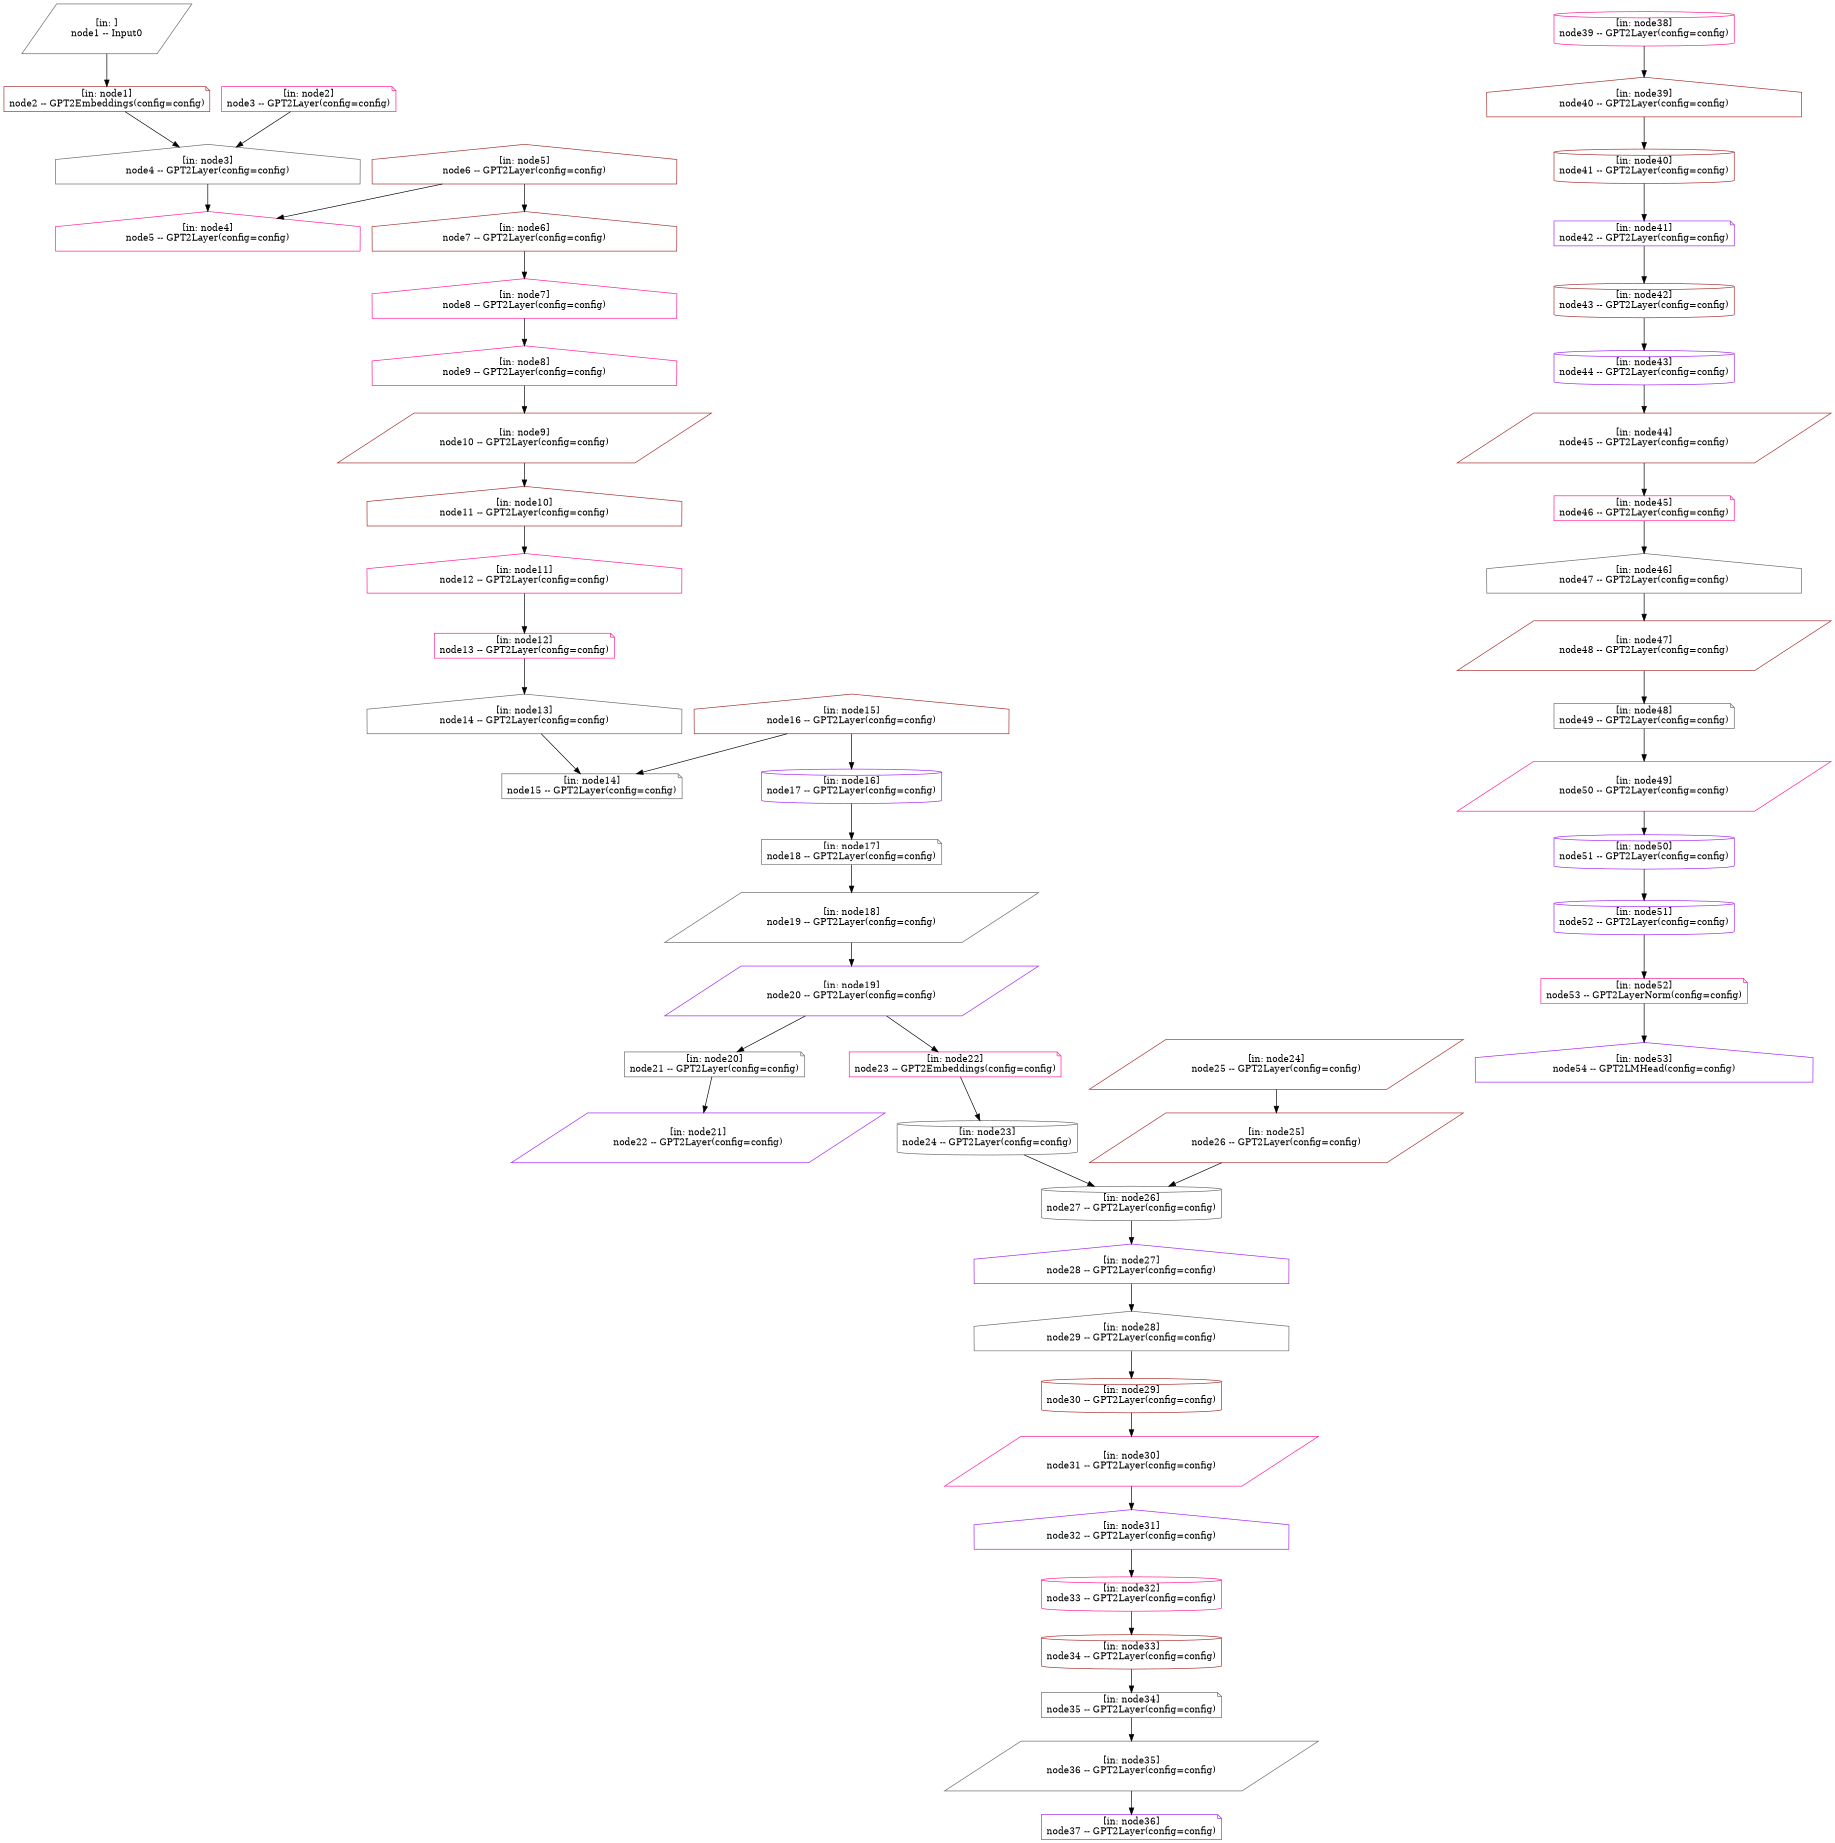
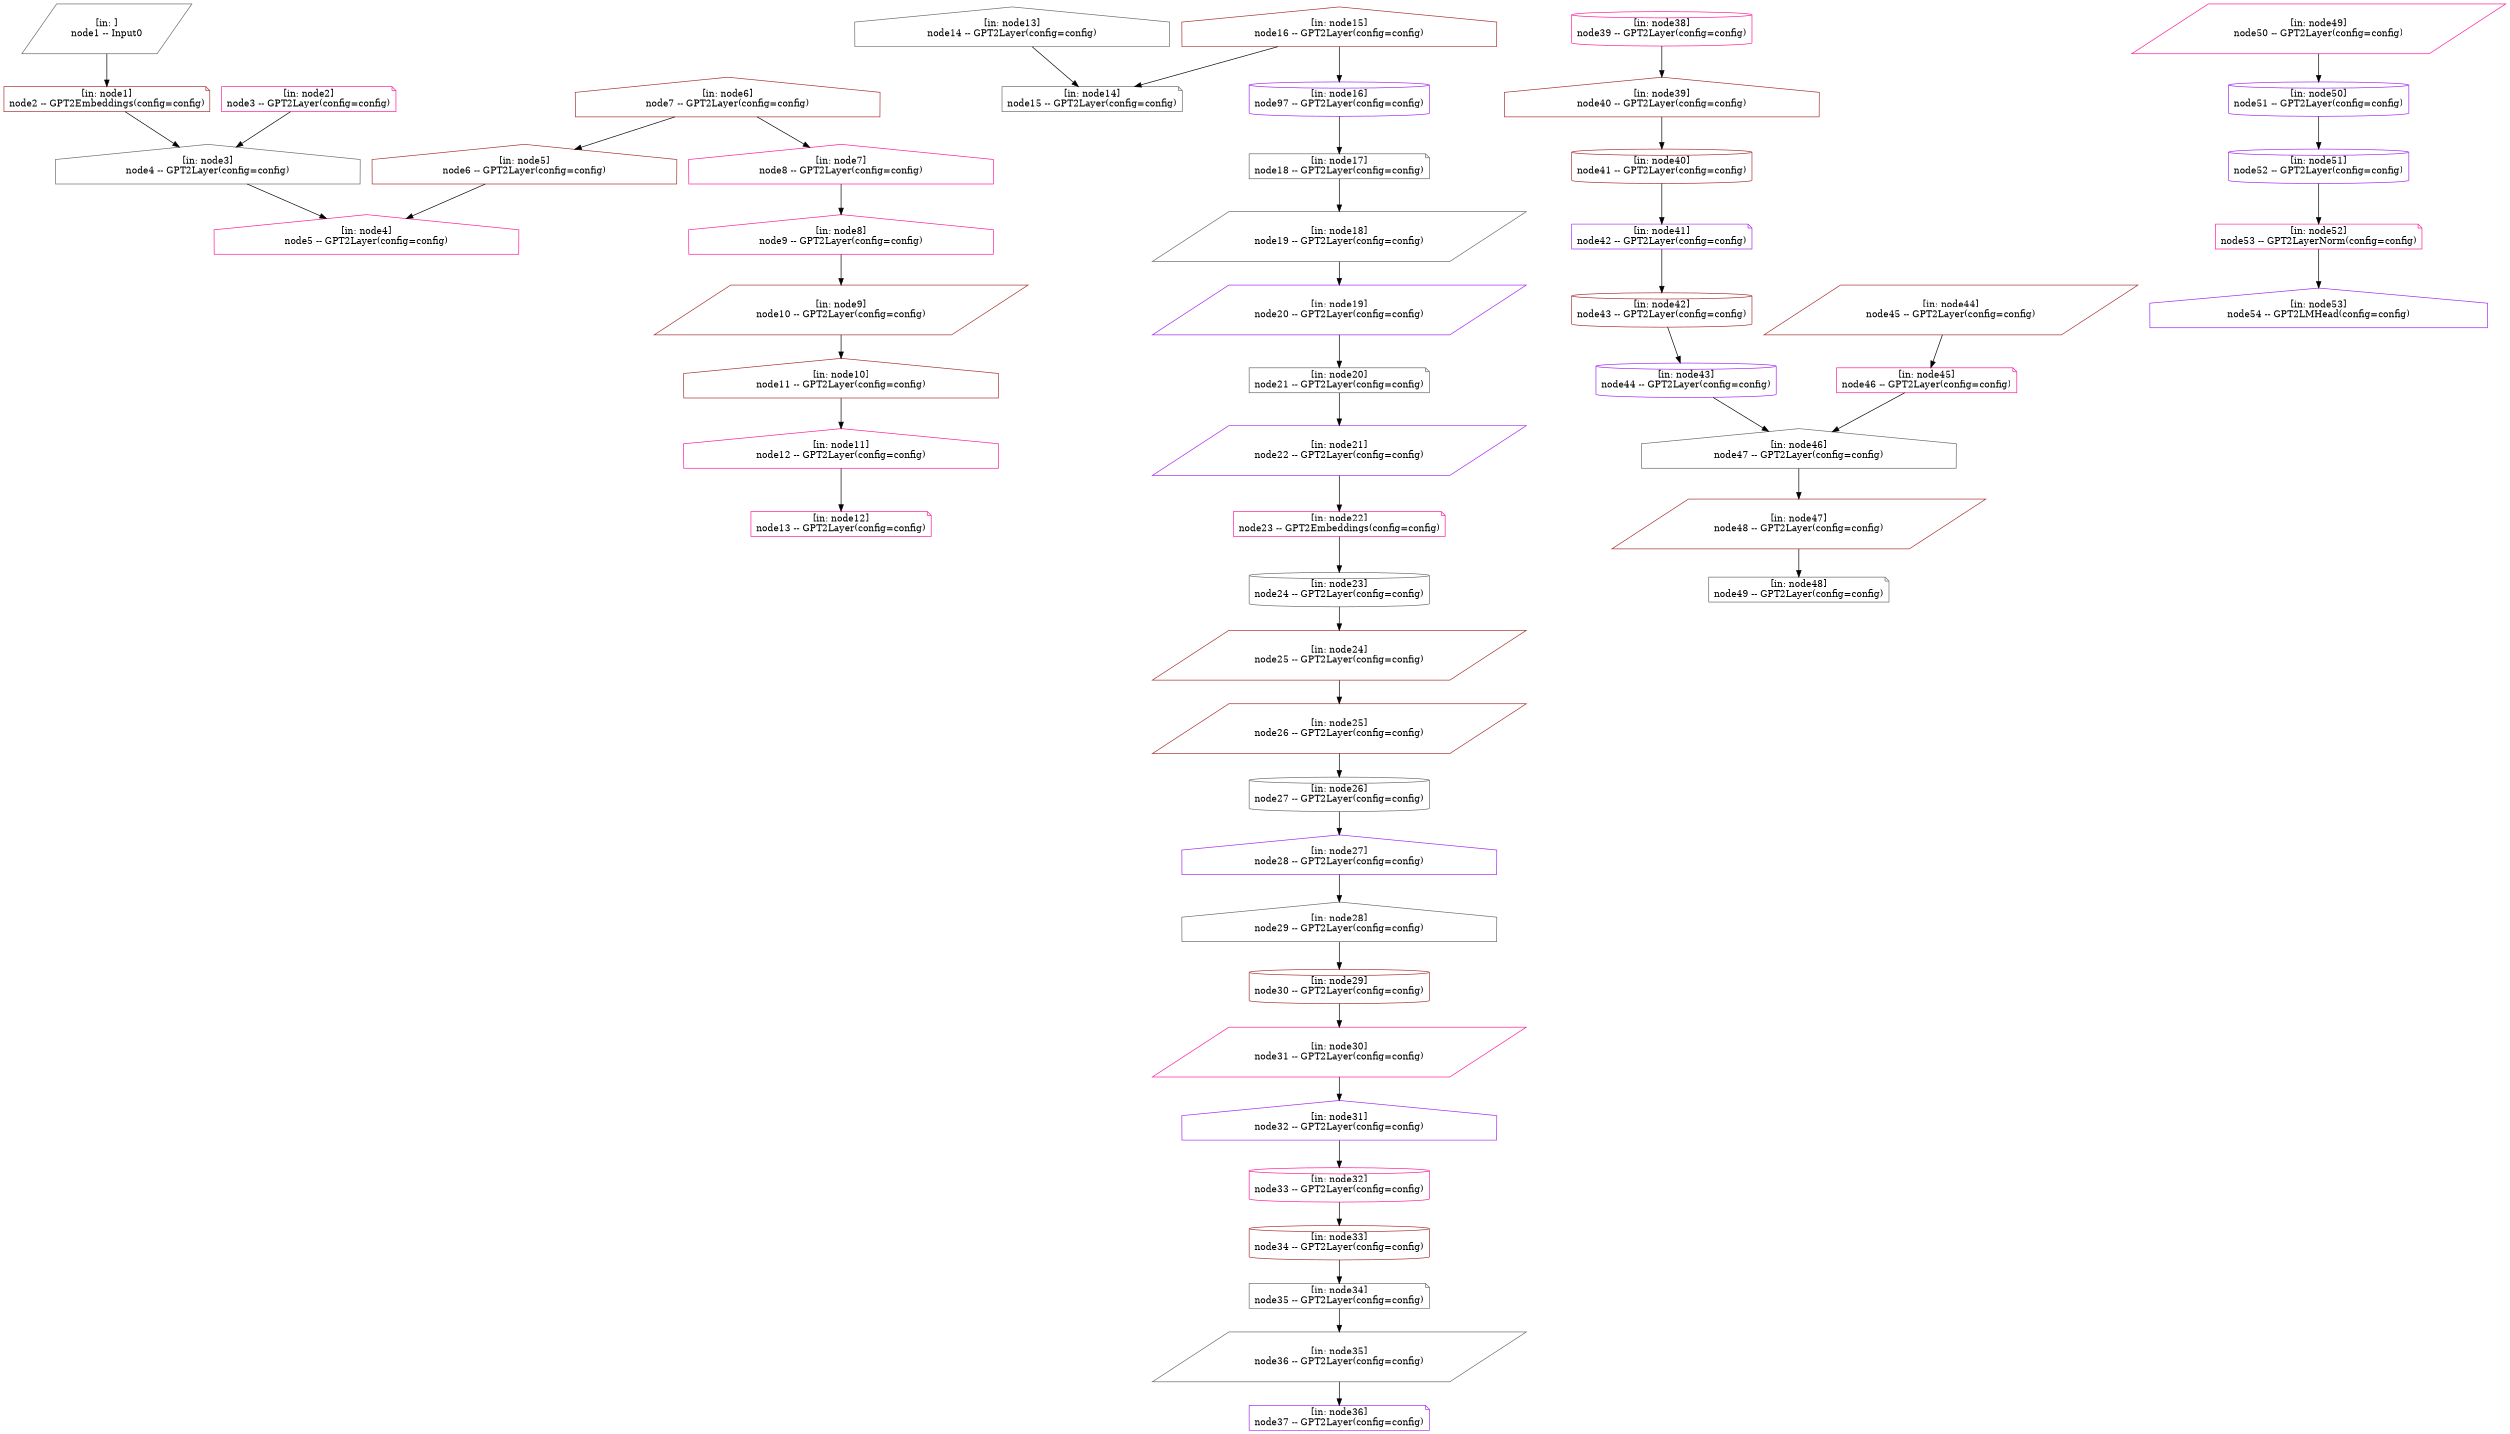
edge "[in: node5] node6 -- GPT2Layer(config=config)" -> "[in: node6] node7 -- GPT2Layer(config=config)": reversed
edge "[in: node43] node44 -- GPT2Layer(config=config)" -> "[in: node44] node45 -- GPT2Layer(config=config)": now "[in: node43] node44 -- GPT2Layer(config=config)" -> "[in: node46] node47 -- GPT2Layer(config=config)"
edge "[in: node12] node13 -- GPT2Layer(config=config)" -> "[in: node13] node14 -- GPT2Layer(config=config)": removed
edge "[in: node48] node49 -- GPT2Layer(config=config)" -> "[in: node49] node50 -- GPT2Layer(config=config)": removed
node "[in: node16] node17 -- GPT2Layer(config=config)": label "[in: node16] node17 -- GPT2Layer(config=config)" -> "[in: node16] node97 -- GPT2Layer(config=config)"
edge "[in: node19] node20 -- GPT2Layer(config=config)" -> "[in: node22] node23 -- GPT2Embeddings(config=config)": now "[in: node21] node22 -- GPT2Layer(config=config)" -> "[in: node22] node23 -- GPT2Embeddings(config=config)"
edge "[in: node23] node24 -- GPT2Layer(config=config)" -> "[in: node26] node27 -- GPT2Layer(config=config)": now "[in: node23] node24 -- GPT2Layer(config=config)" -> "[in: node24] node25 -- GPT2Layer(config=config)"
